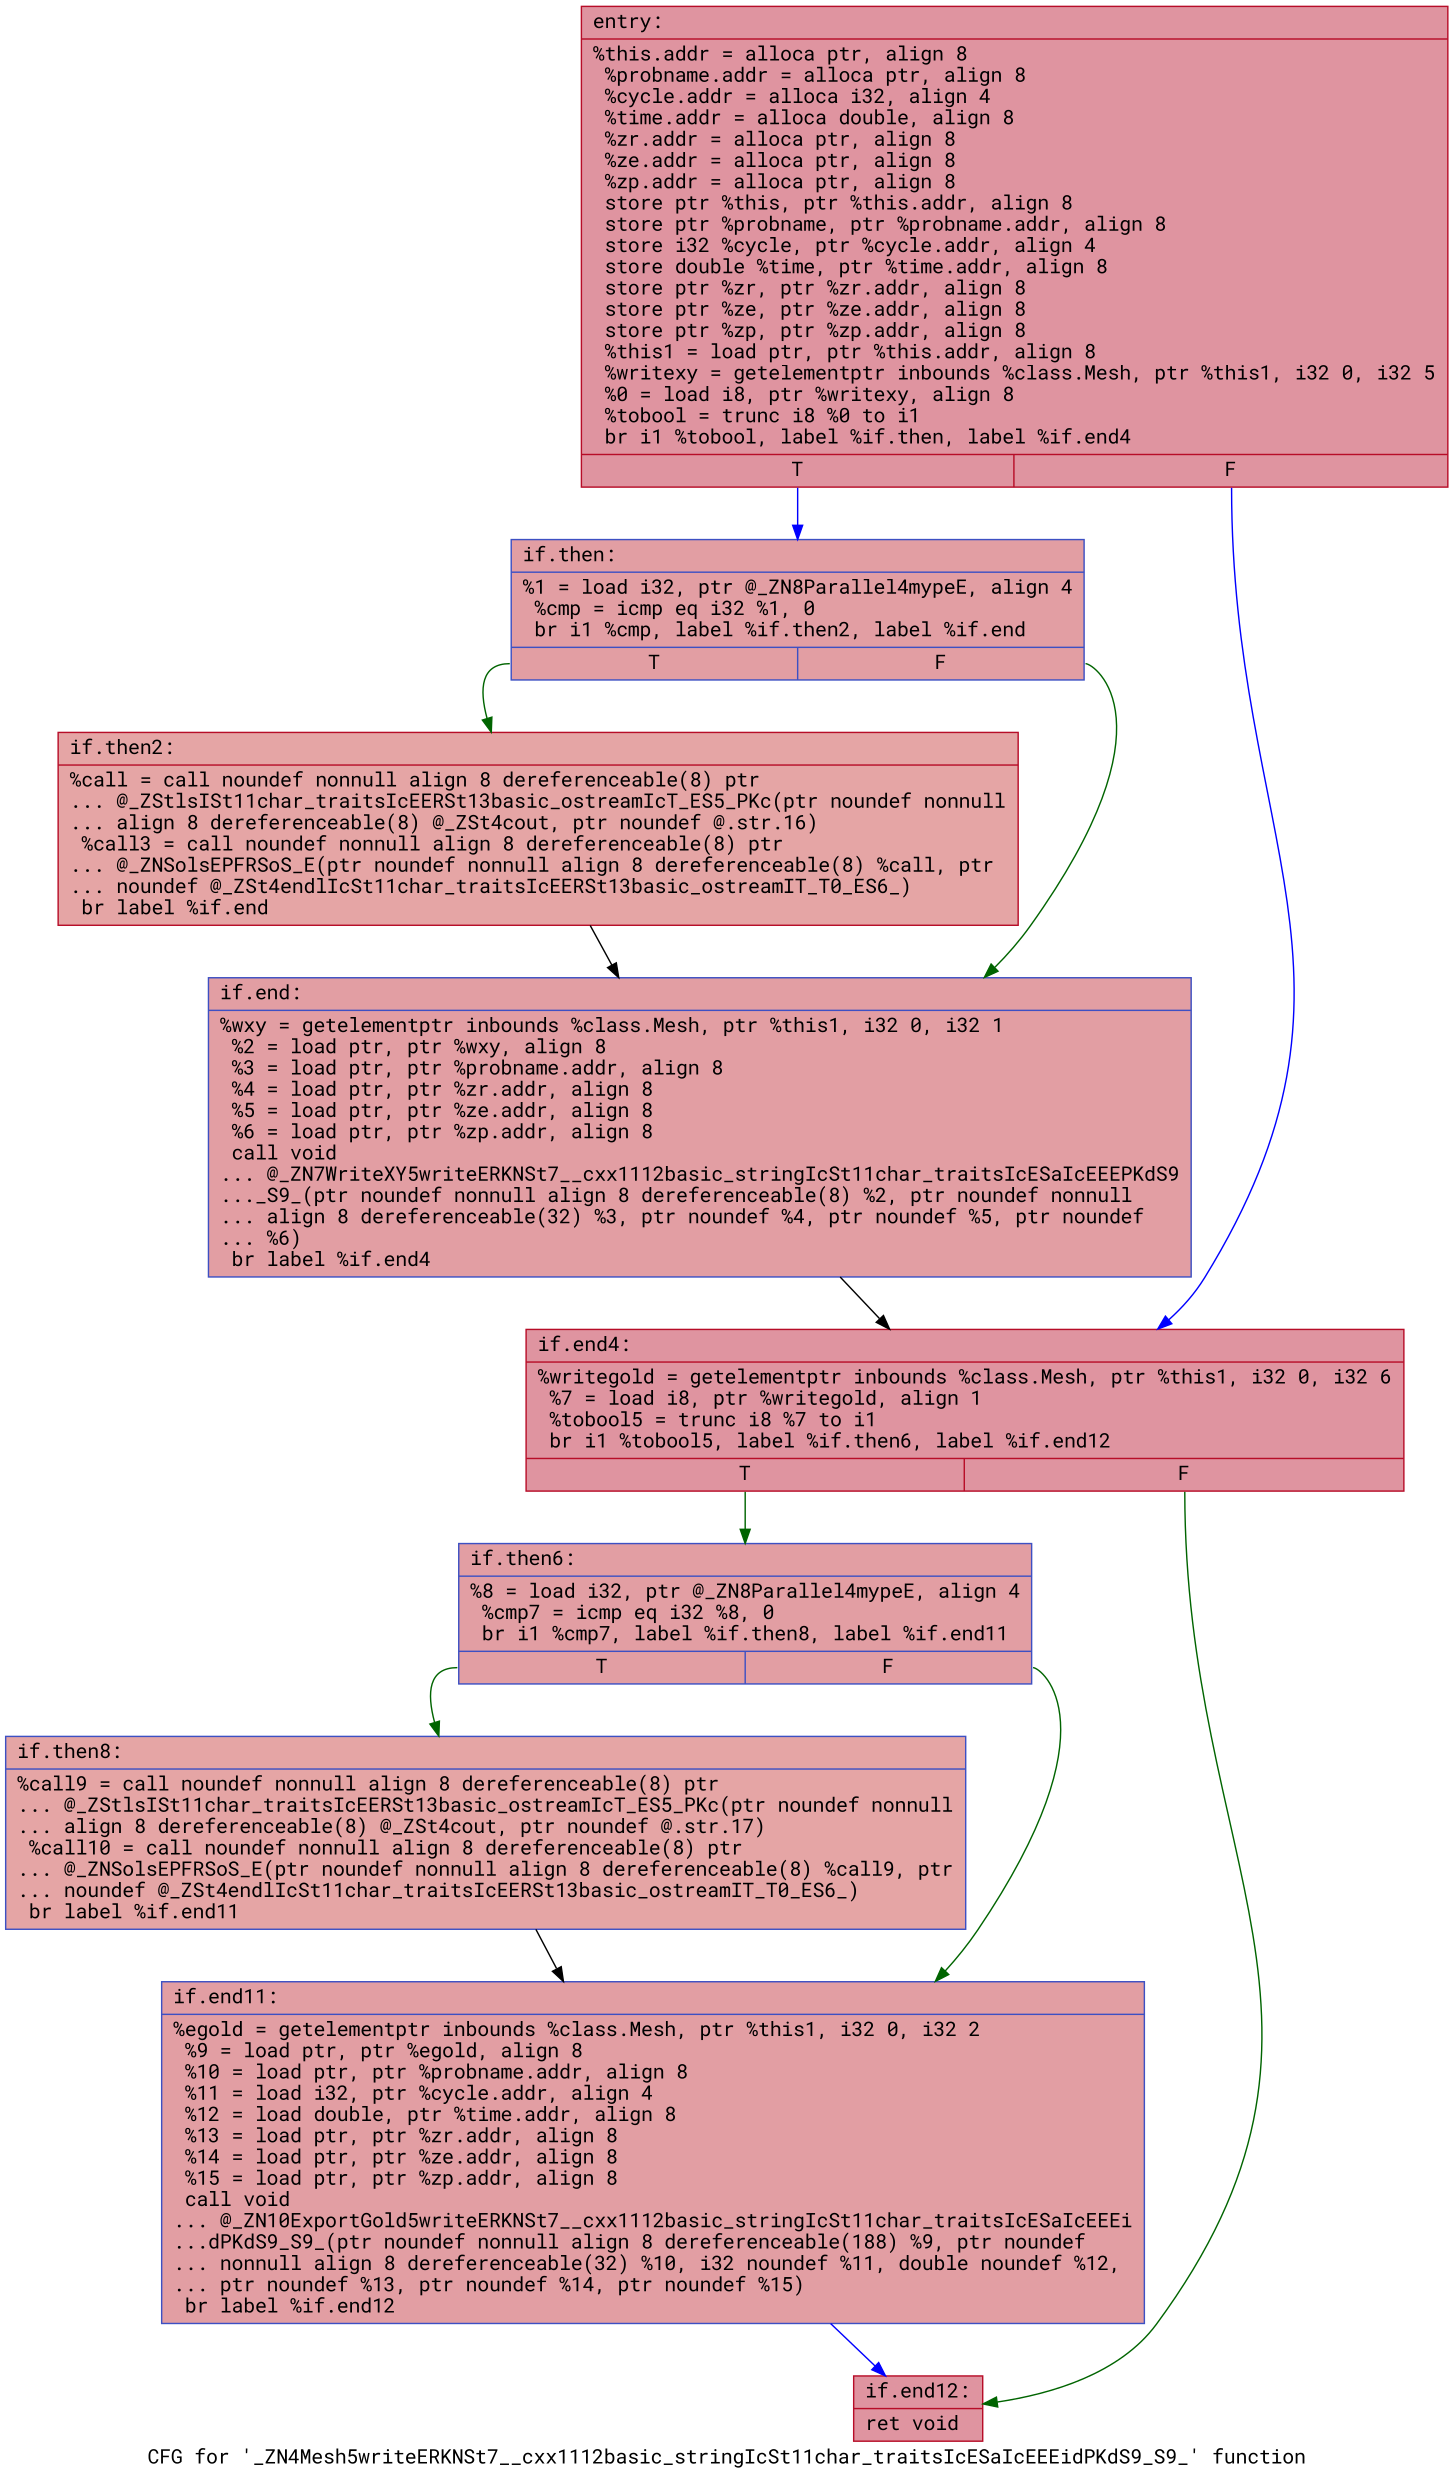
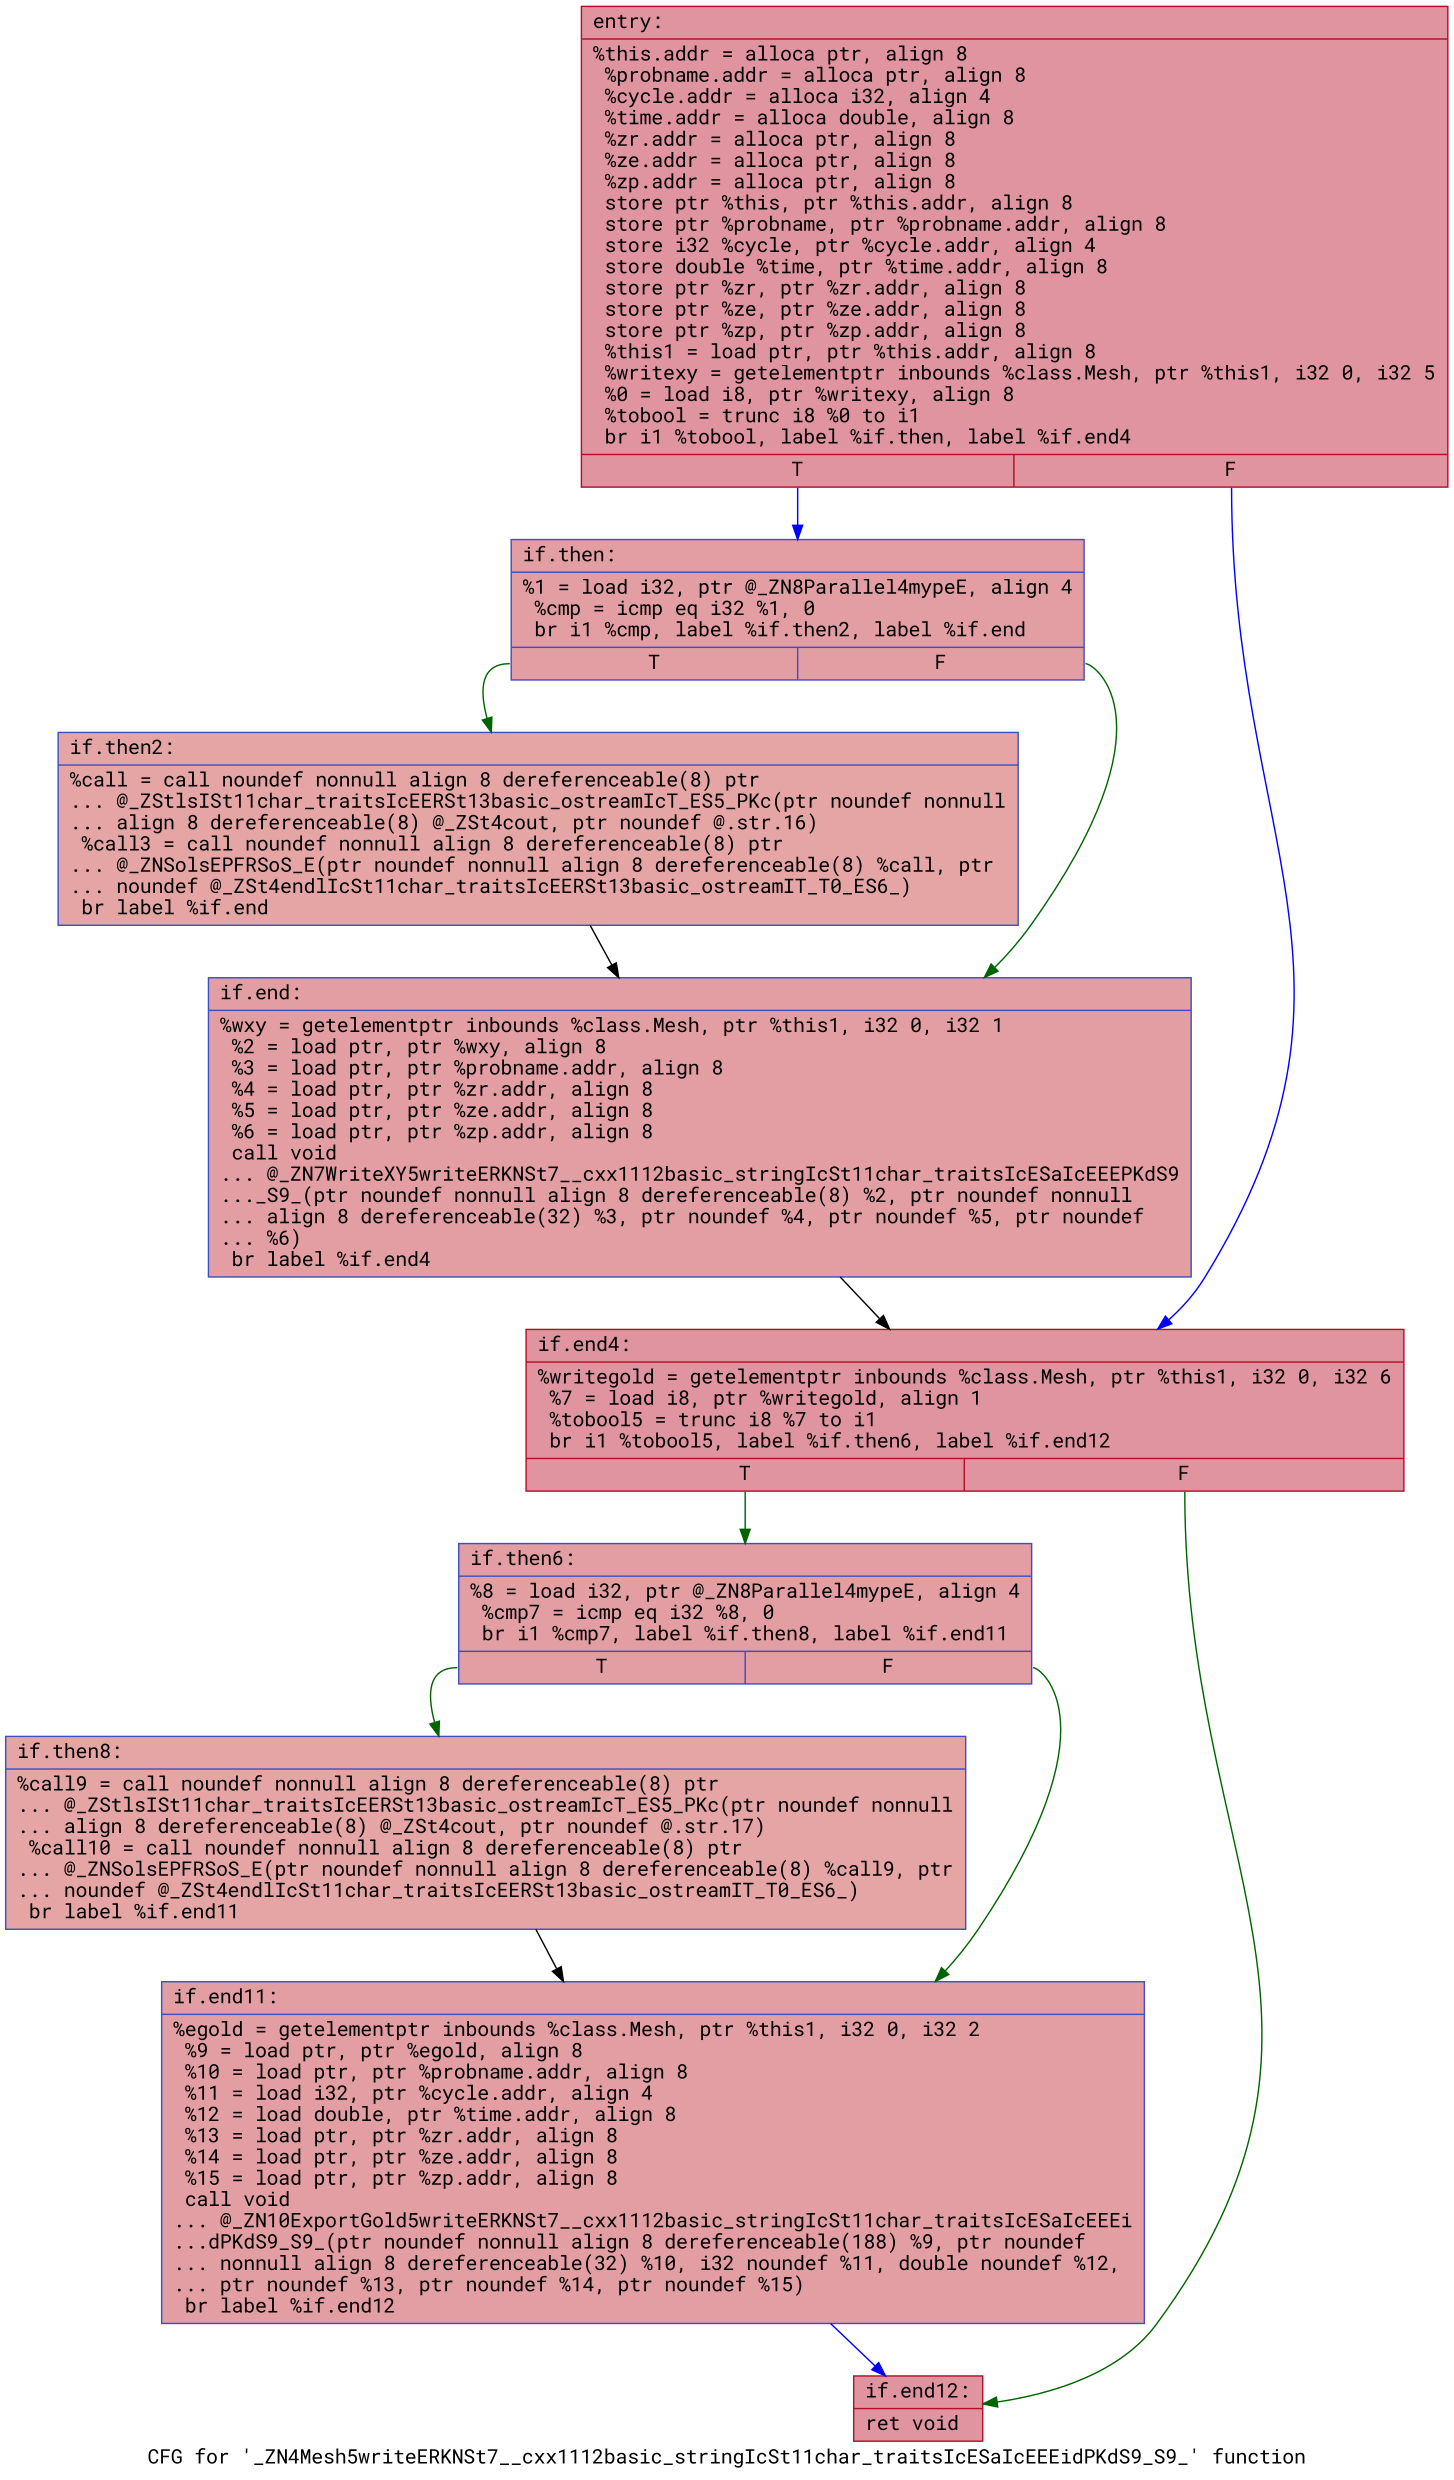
node "if.then2:": color #b70d28ff -> #3d50c3ff
